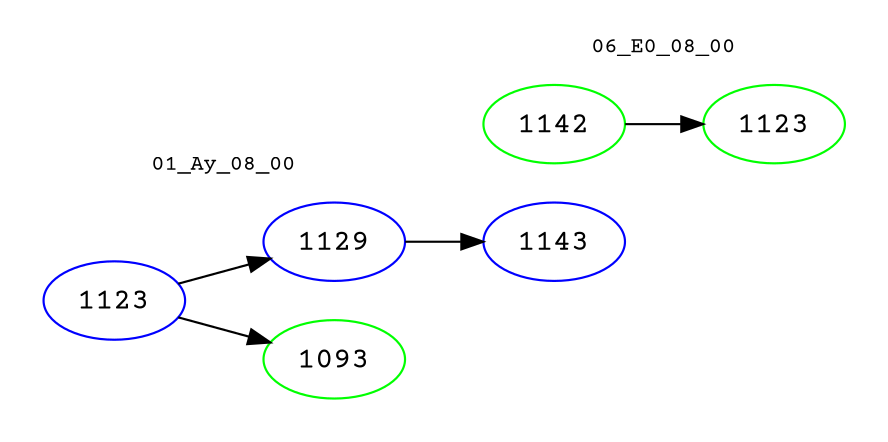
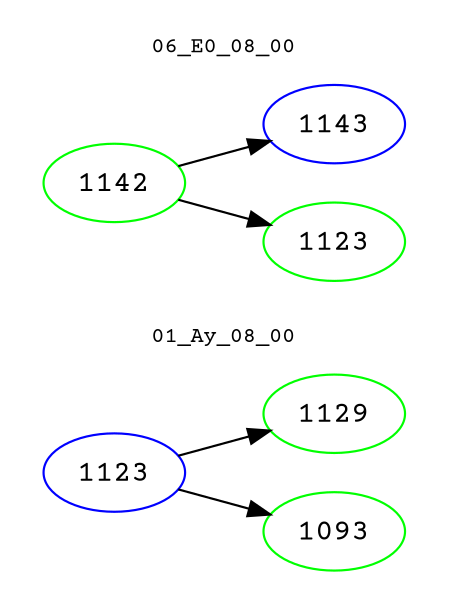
node "1129": color blue -> green
edge "1129" -> "1143": now "1142" -> "1143"
